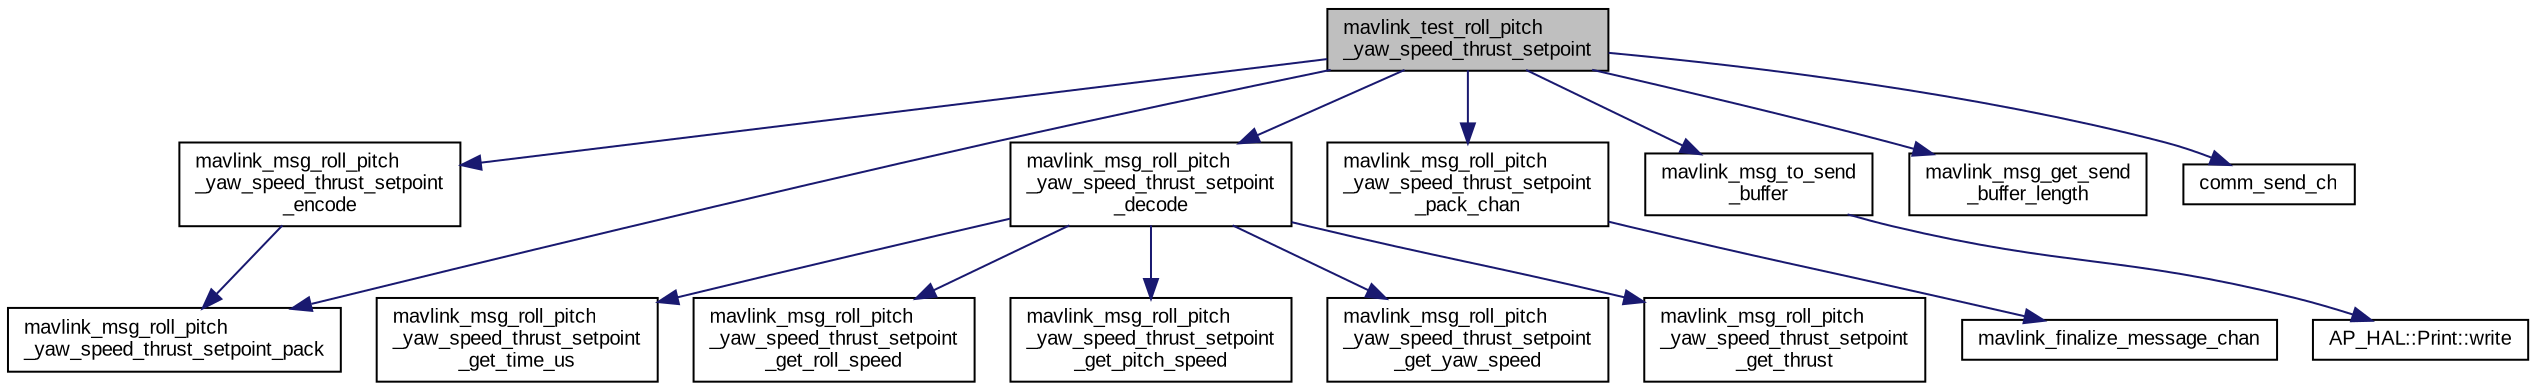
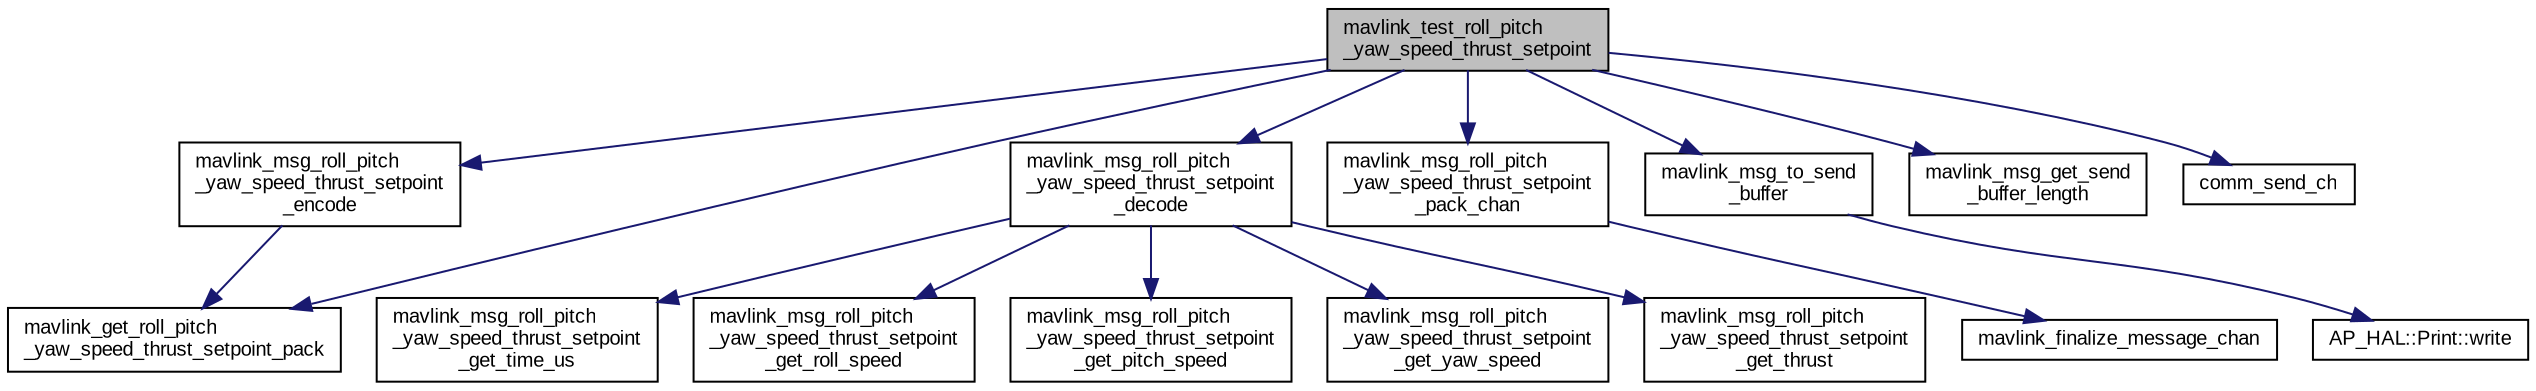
node "mavlink_msg_roll_pitch _yaw_speed_thrust_setpoint_pack": label "mavlink_msg_roll_pitch _yaw_speed_thrust_setpoint_pack" -> "mavlink_get_roll_pitch _yaw_speed_thrust_setpoint_pack"
